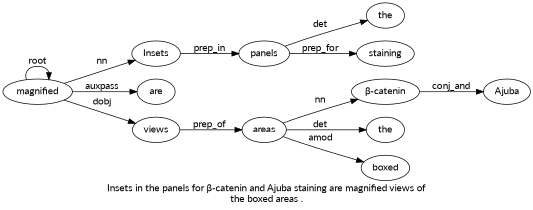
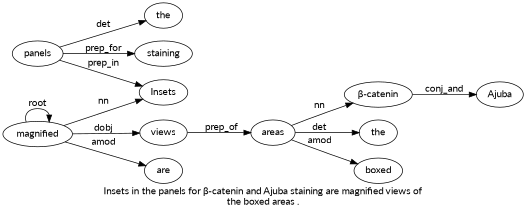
edge "Insets" -> "panels": reversed
edge "magnified" -> "are": label "auxpass" -> "amod"
